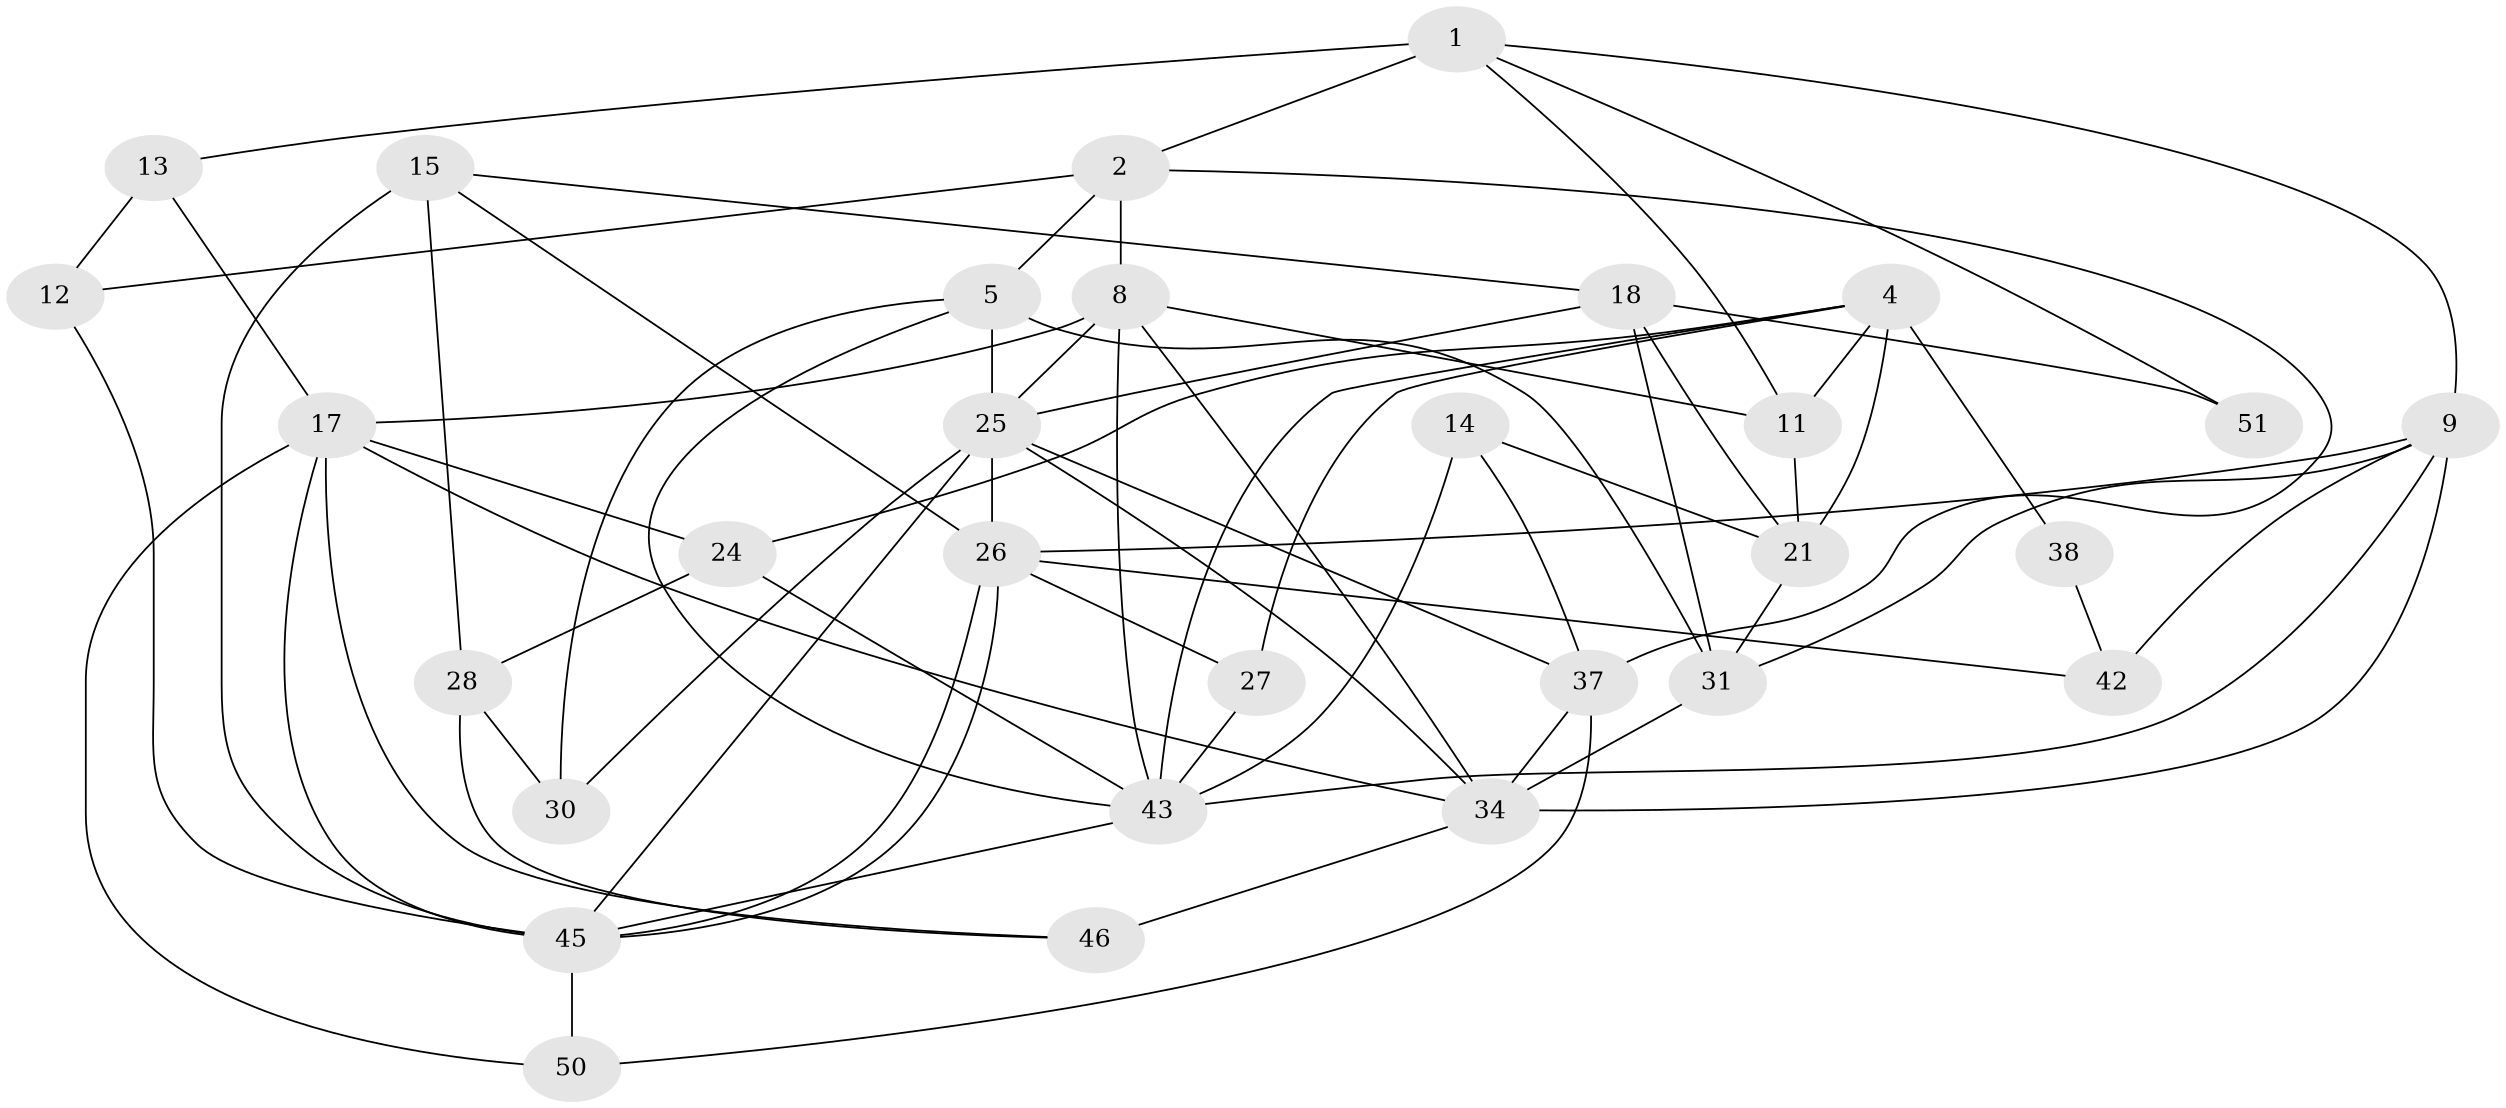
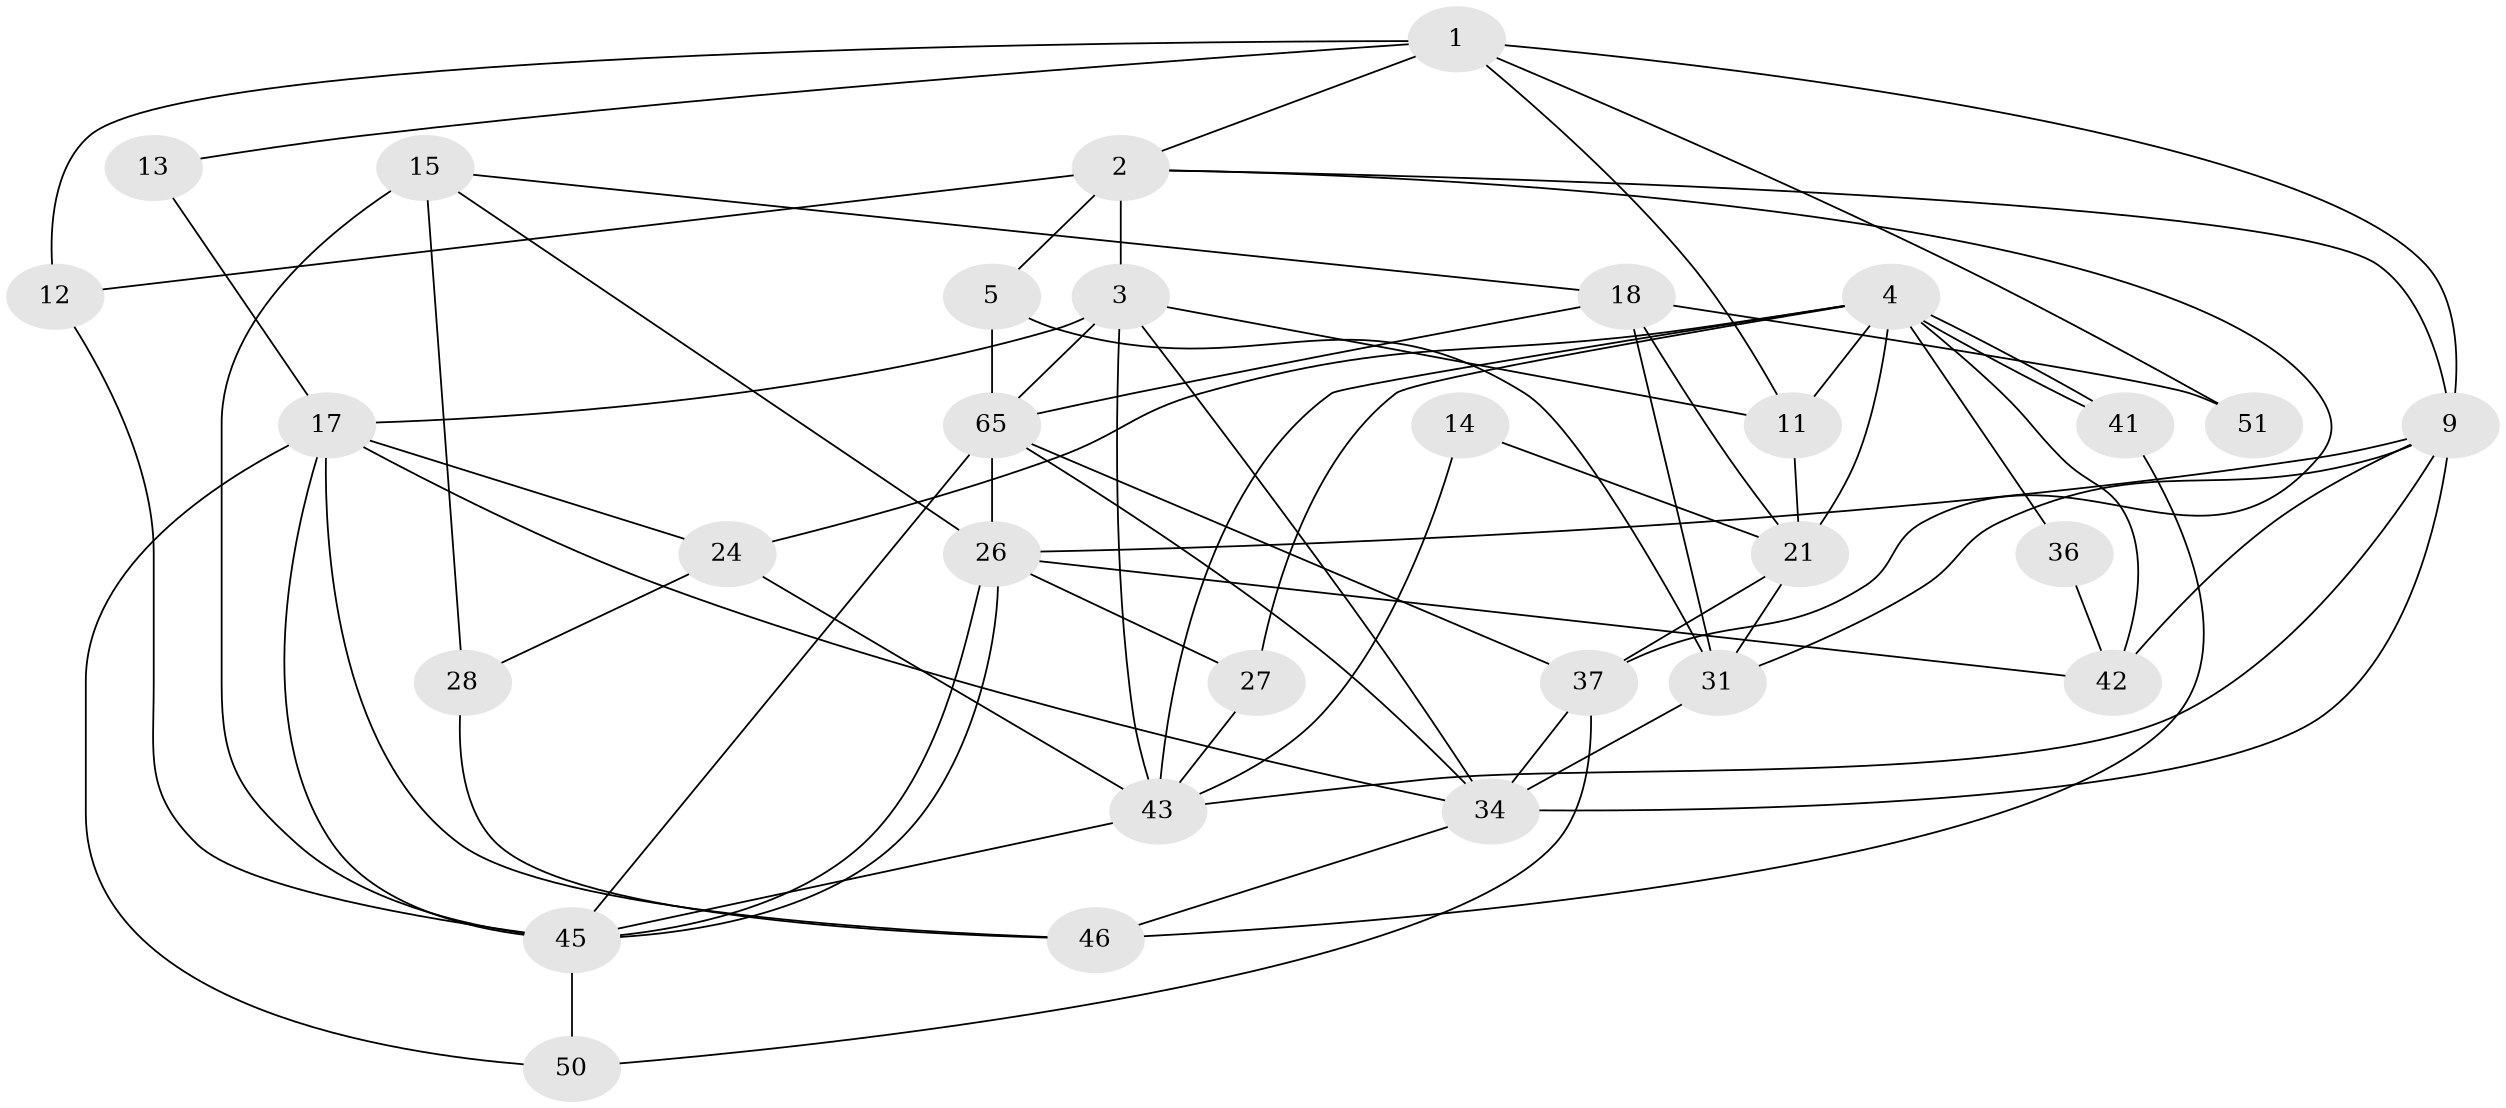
edge "2" -- "9": added
edge "13" -- "12": now "1" -- "12"
node "8": label "8" -> "3"
node "25": label "25" -> "65"
node "41": added
edge "4" -- "42": added
edge "14" -- "37": now "21" -- "37"
node "38": label "38" -> "36"
edge "5" -- "43": removed
node "30": removed
